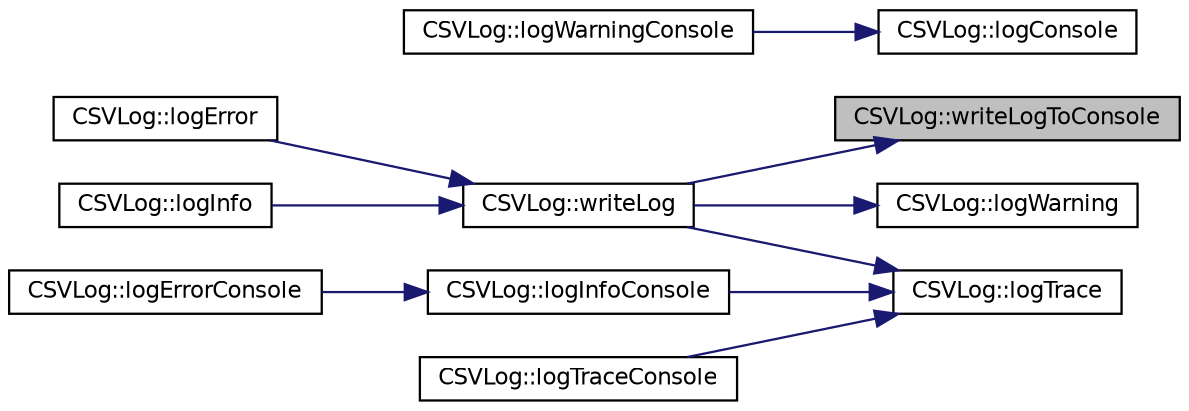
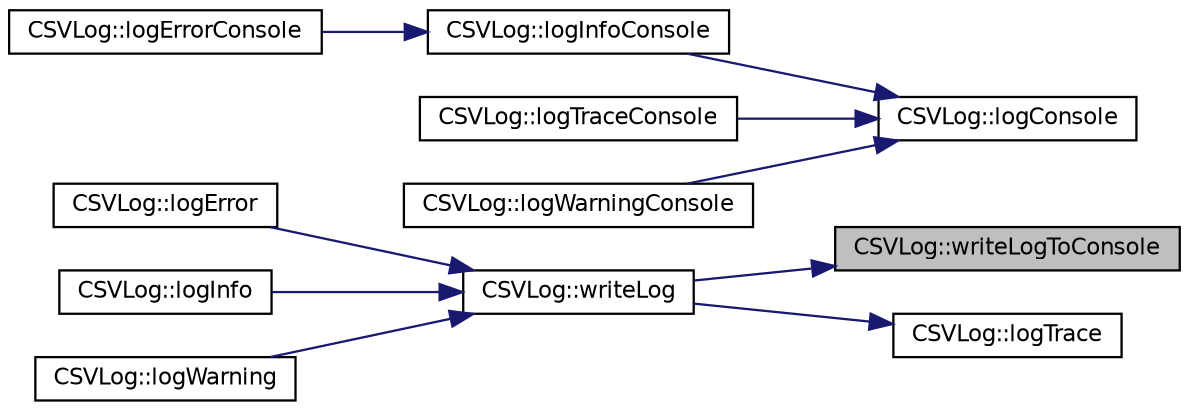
edge "CSVLog::writeLog" -> "CSVLog::logWarning": reversed
edge "CSVLog::logInfoConsole" -> "CSVLog::logTrace": now "CSVLog::logInfoConsole" -> "CSVLog::logConsole"
edge "CSVLog::logTraceConsole" -> "CSVLog::logTrace": now "CSVLog::logTraceConsole" -> "CSVLog::logConsole"
